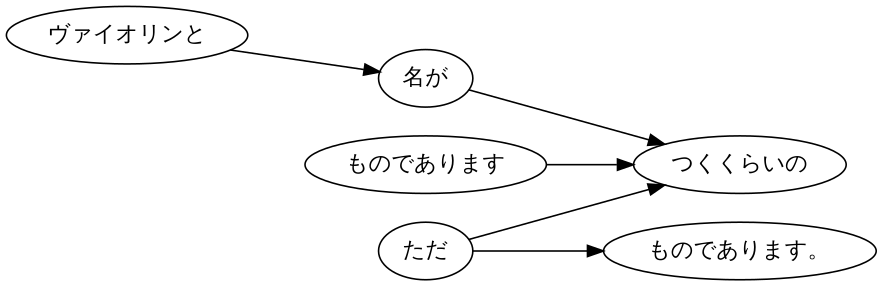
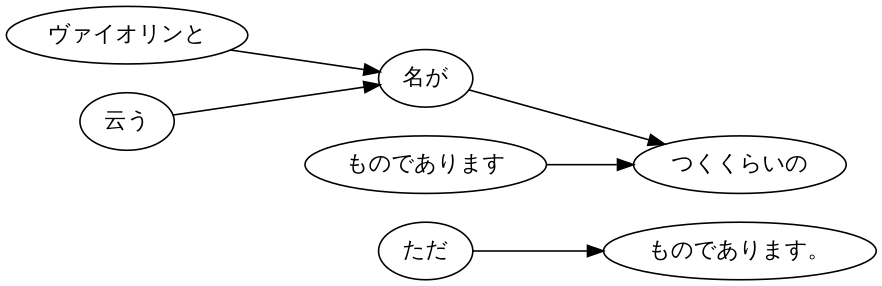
node "云う": added
edge "ただ" -> "つくくらいの": removed
